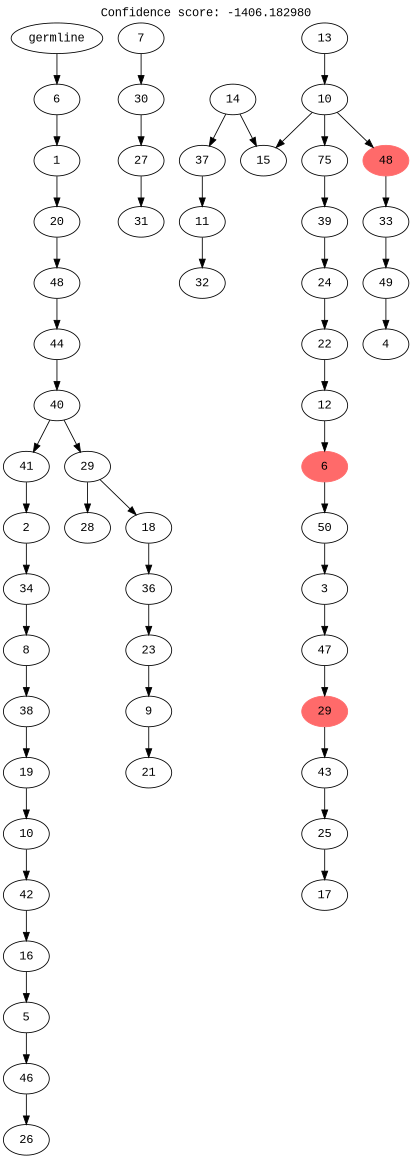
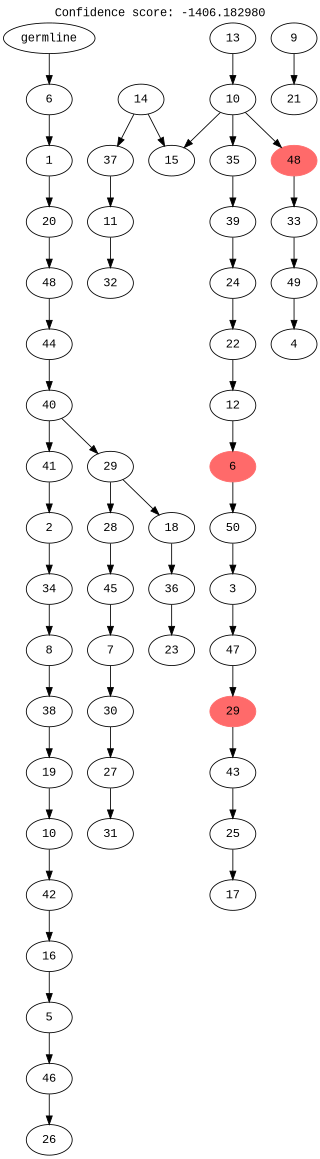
node "75": label "75" -> "35"
node "45": added
edge "23" -> "9": removed
